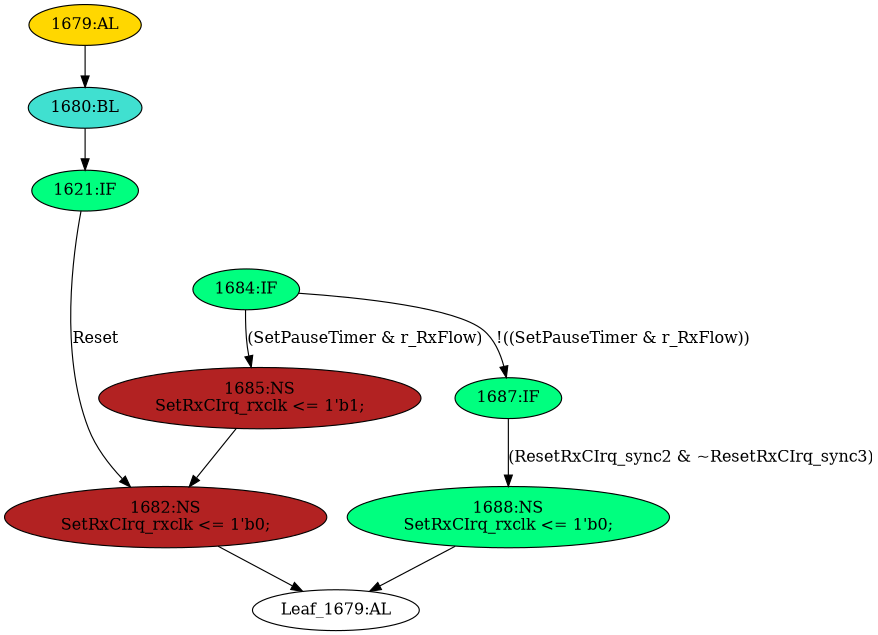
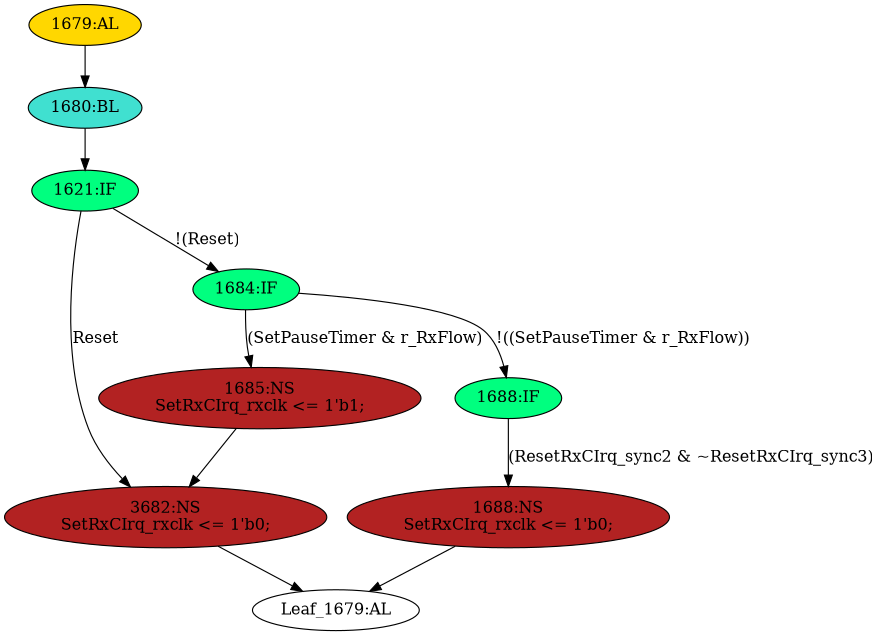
edge "1621:IF" -> "1684:IF": added, label "!(Reset)"
node "1687:IF": label "1687:IF" -> "1688:IF"
node "1682:NS SetRxCIrq_rxclk <= 1'b0;": label "1682:NS SetRxCIrq_rxclk <= 1'b0;" -> "3682:NS SetRxCIrq_rxclk <= 1'b0;"
node "1688:NS SetRxCIrq_rxclk <= 1'b0;": fillcolor springgreen -> firebrick
